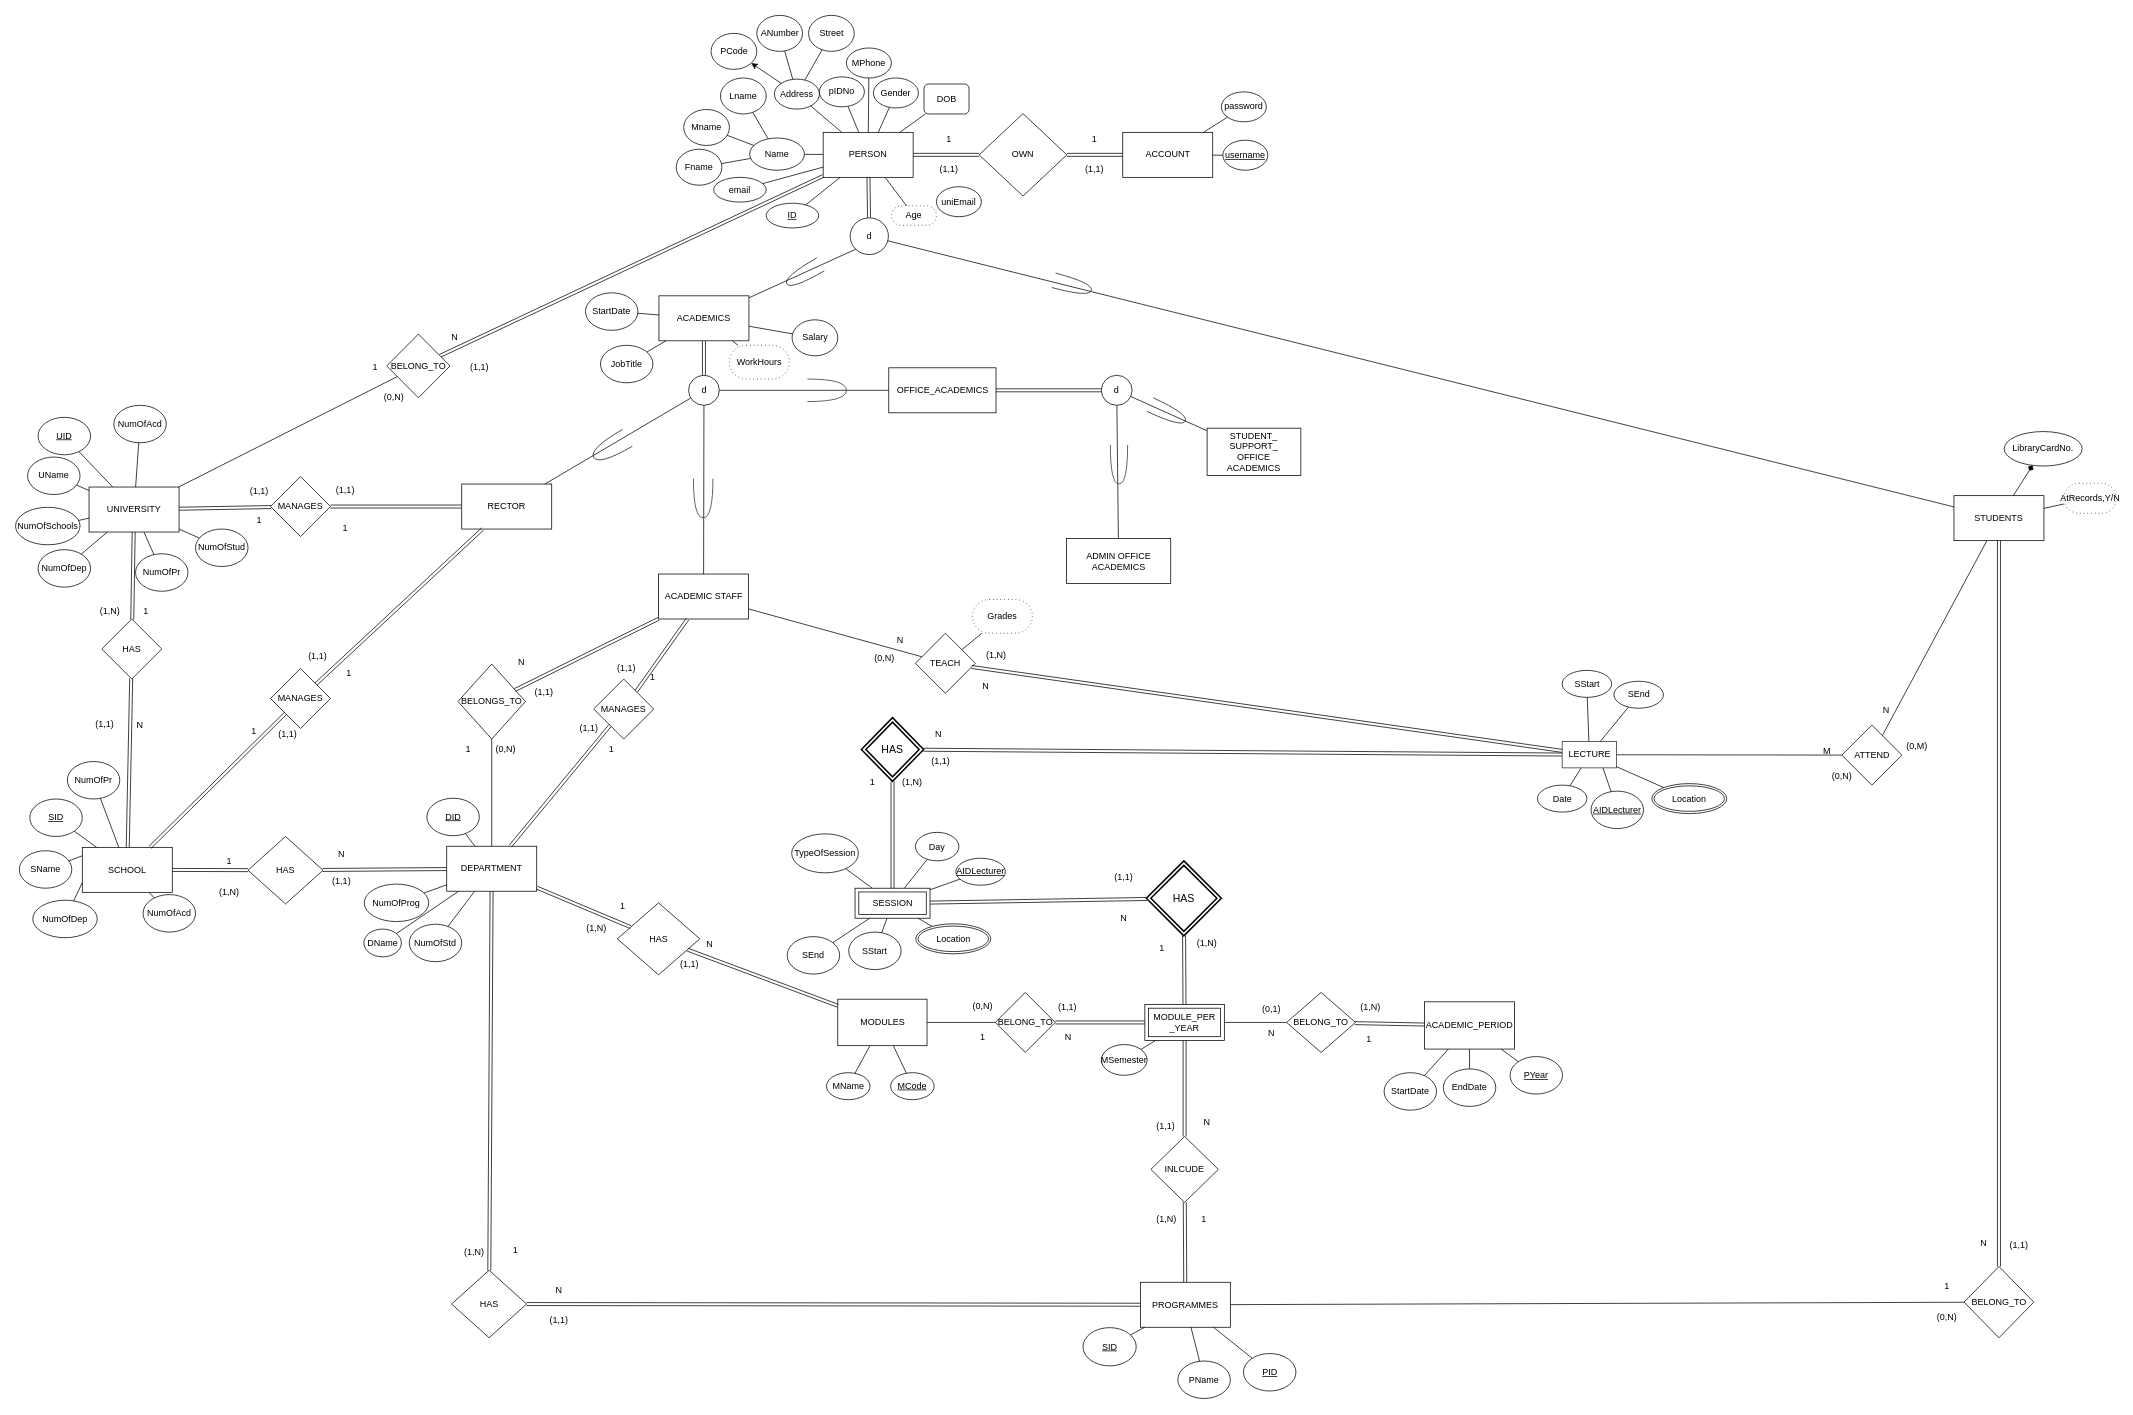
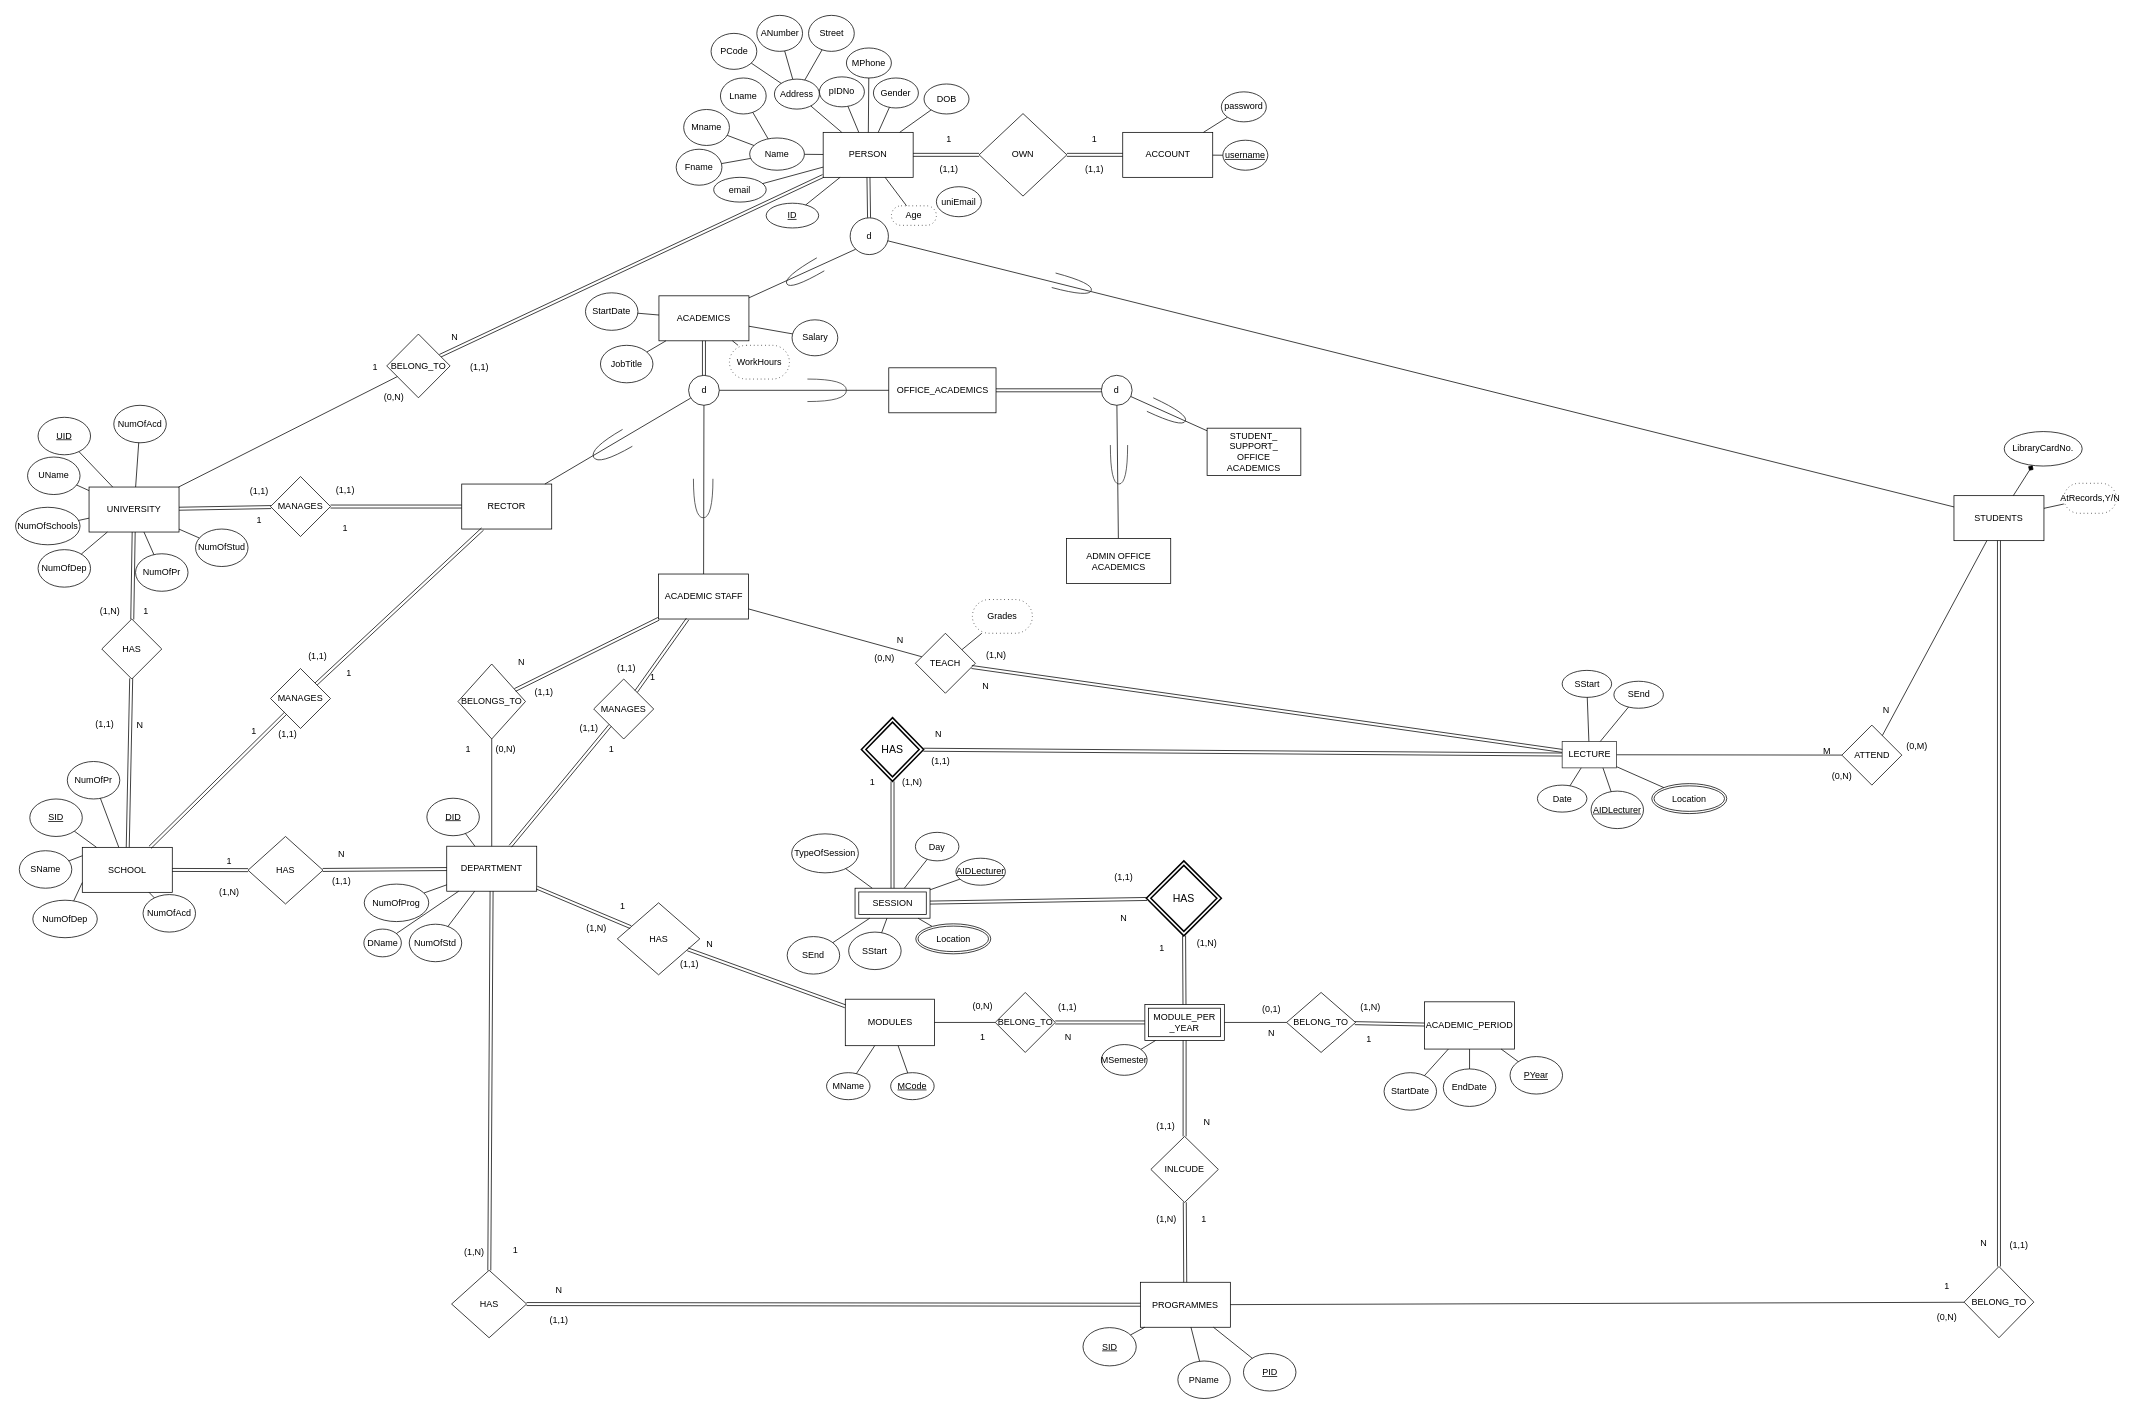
edge "Address" -> "PCode": arrowhead classic -> none
node "DOB": shape rounded rectangle -> ellipse
node "MODULES": moved (882, 1023) -> (890, 1023)
